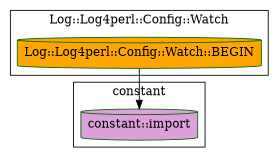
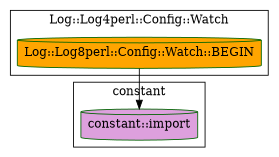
node "Log::Log4perl::Config::Watch::BEGIN": label "Log::Log4perl::Config::Watch::BEGIN" -> "Log::Log8perl::Config::Watch::BEGIN"
